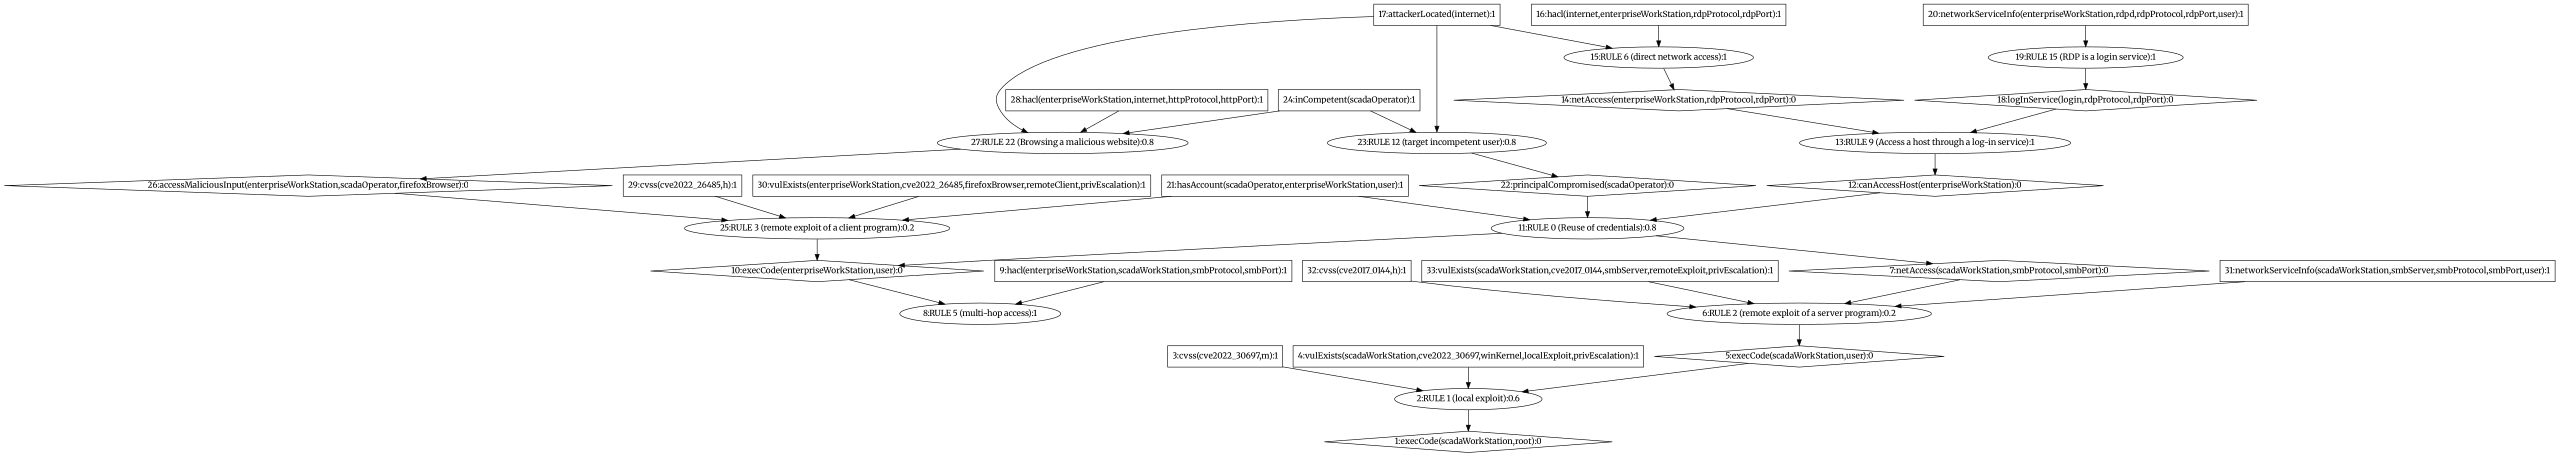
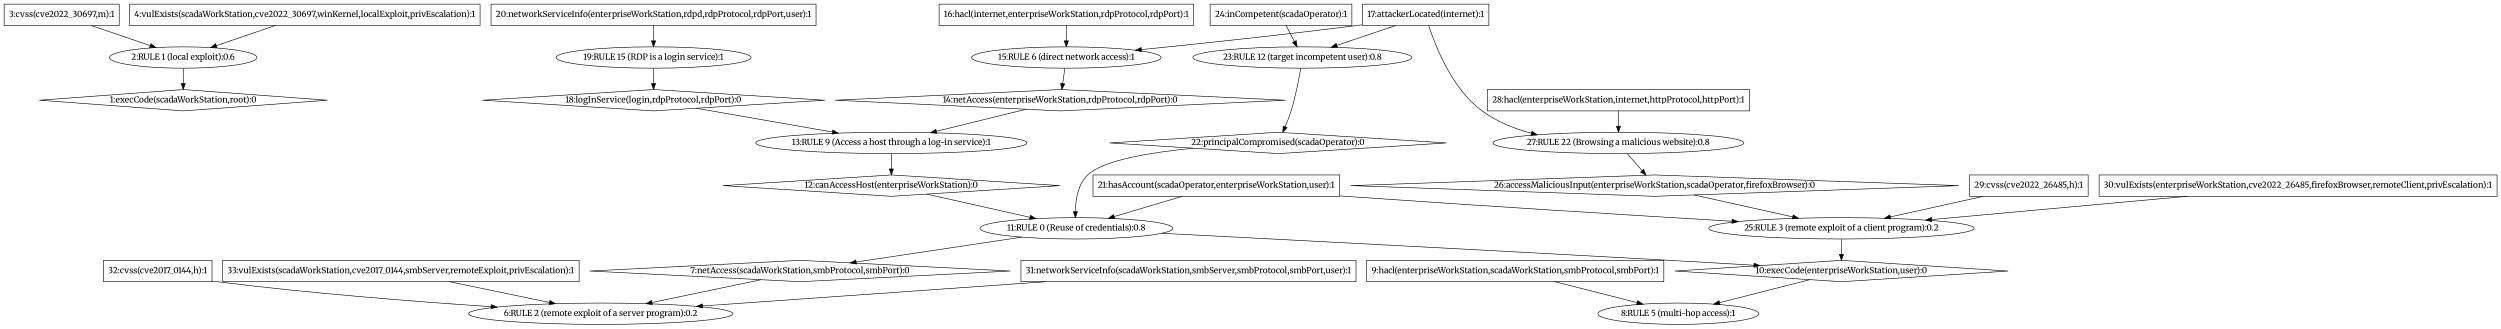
edge "24:inCompetent(scadaOperator):1" -> "27:RULE 22 (Browsing a malicious website):0.8": removed
node "5:execCode(scadaWorkStation,user):0": removed
